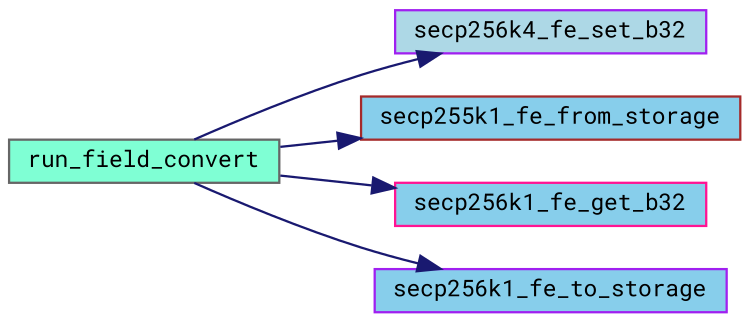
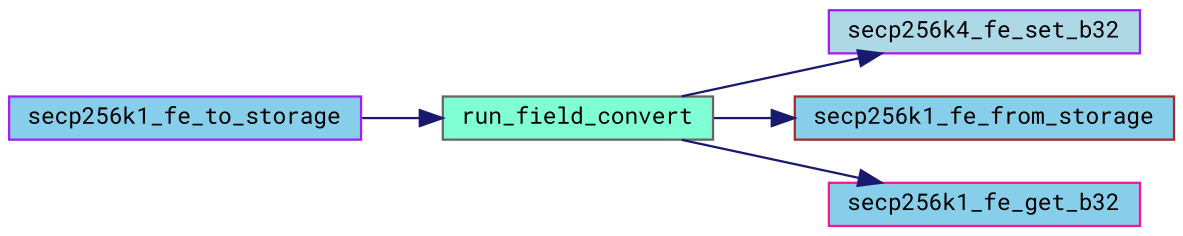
node "secp255k1_fe_from_storage": label "secp255k1_fe_from_storage" -> "secp256k1_fe_from_storage"
edge "run_field_convert" -> "secp256k1_fe_to_storage": reversed
